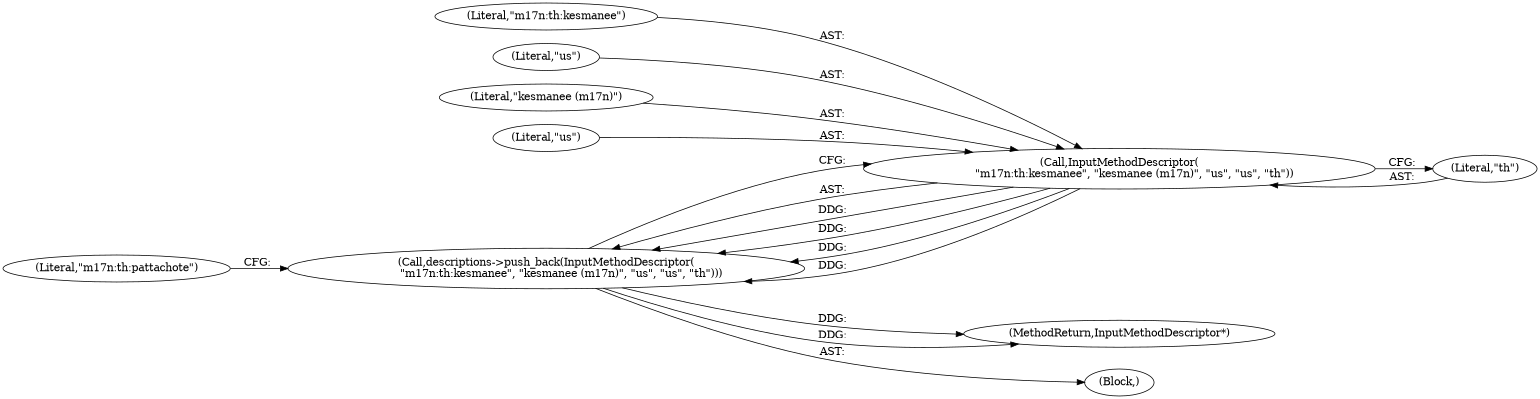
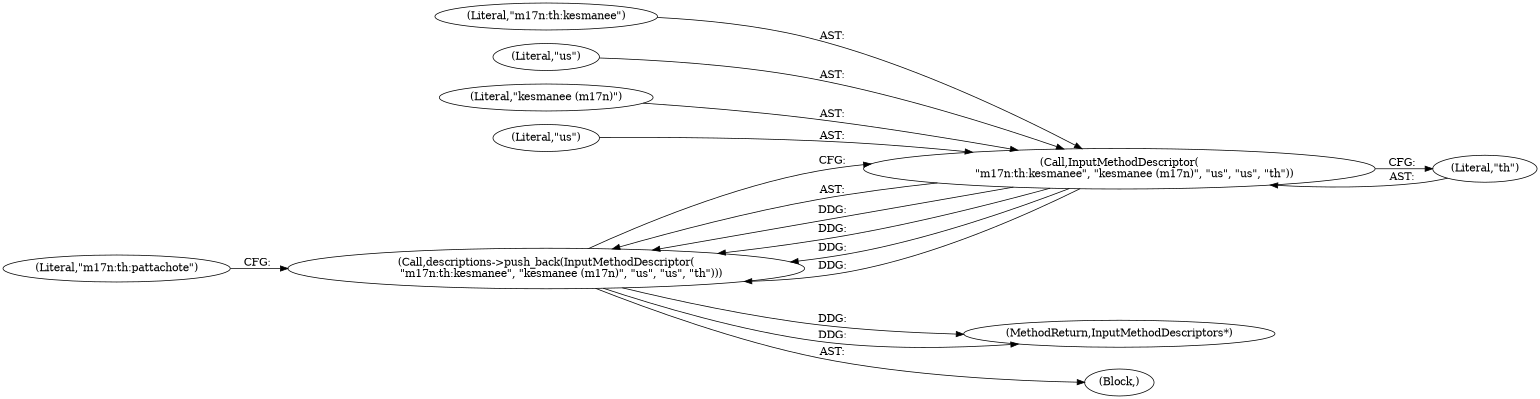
node "(MethodReturn,InputMethodDescriptor*)": label "(MethodReturn,InputMethodDescriptor*)" -> "(MethodReturn,InputMethodDescriptors*)"
